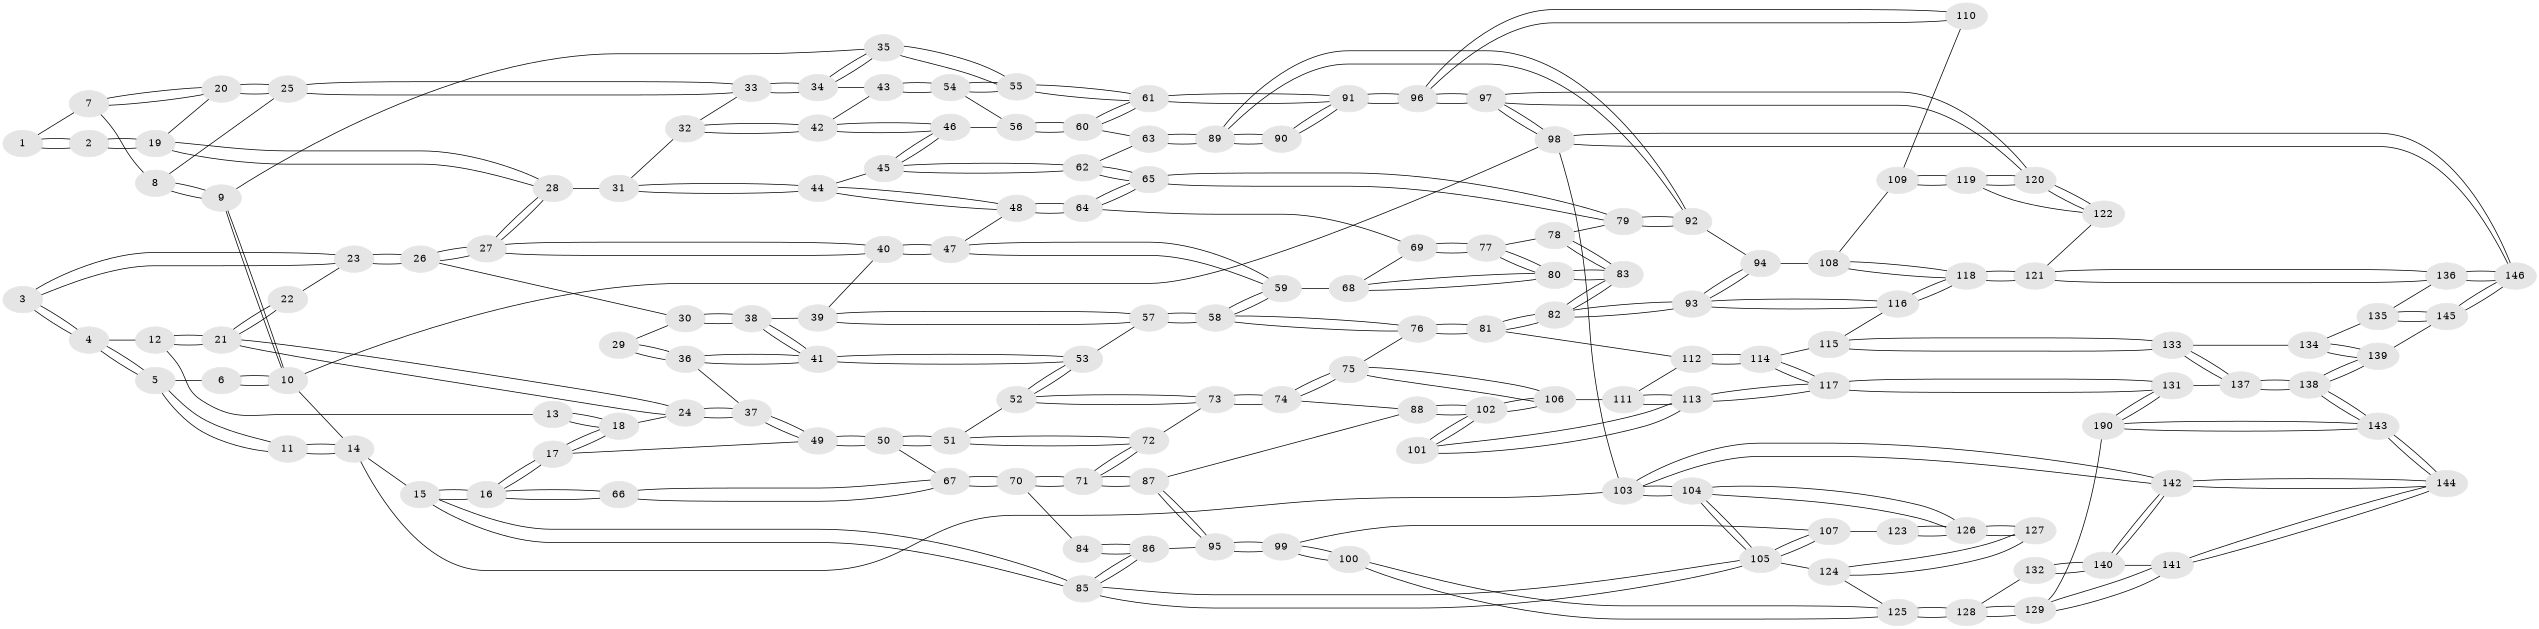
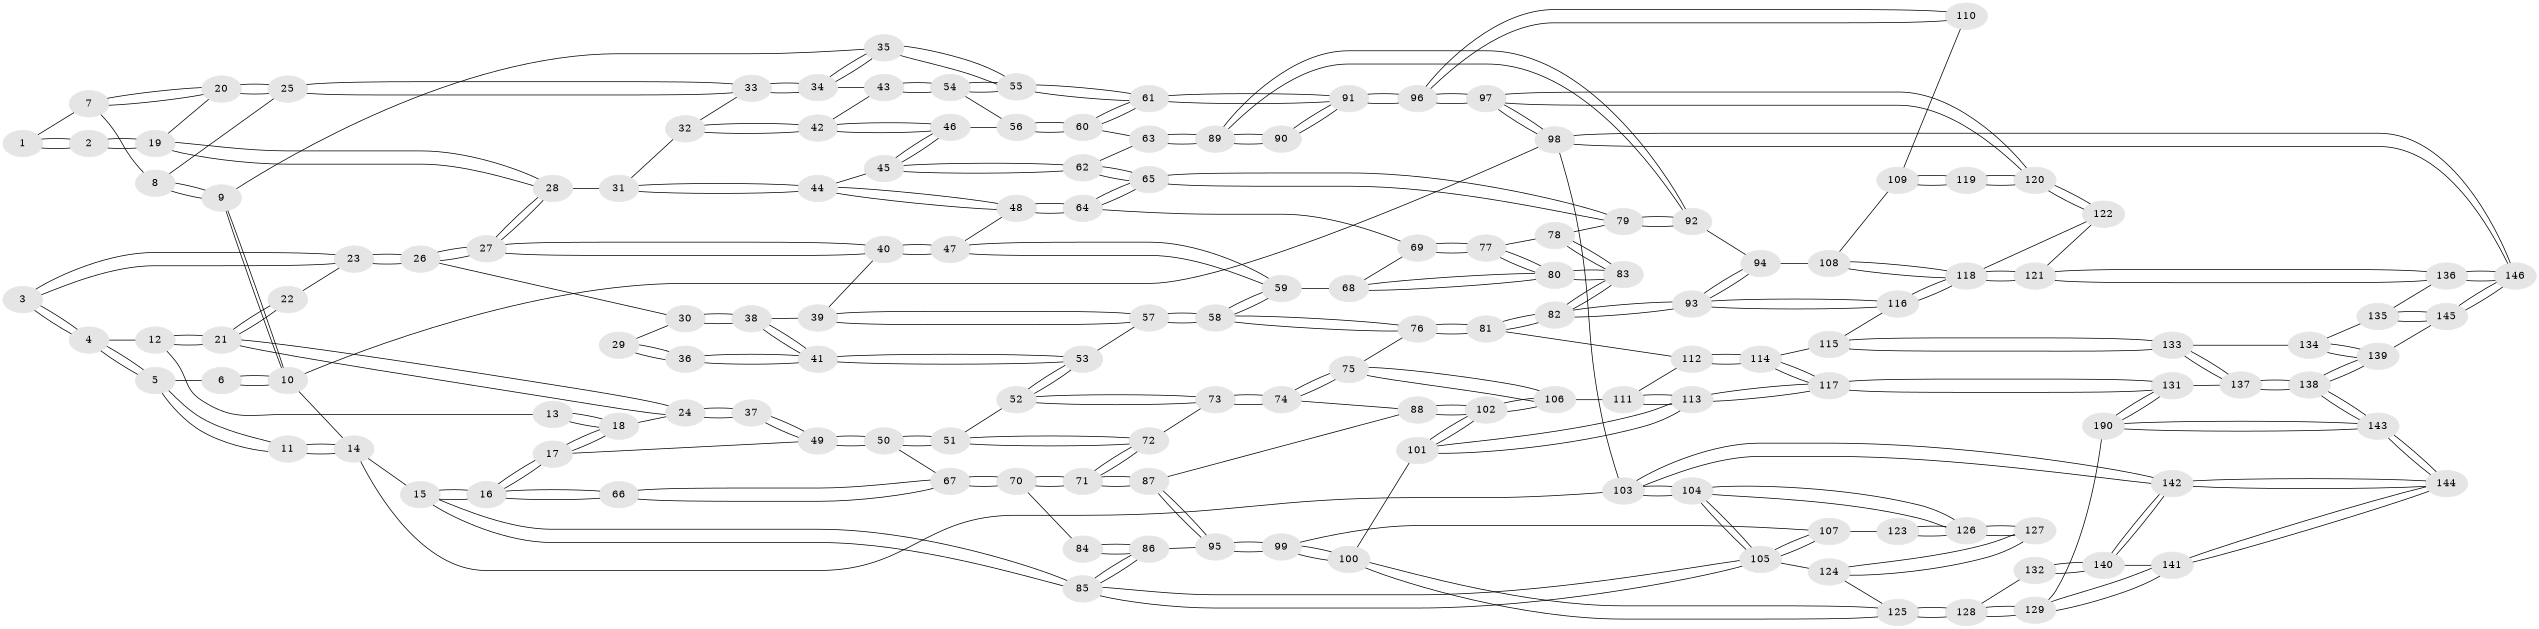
edge "119" -- "122": now "118" -- "122"
edge "36" -- "37": removed
edge "101" -- "100": added
